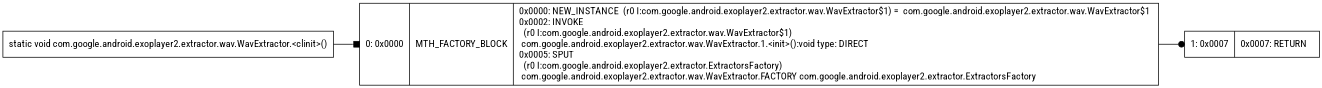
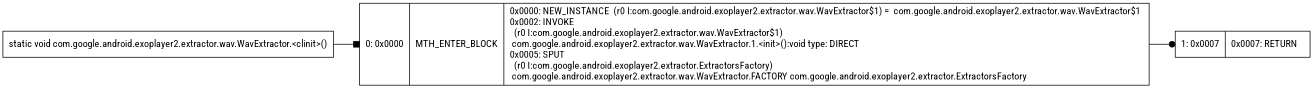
node "0: 0x0000": text "MTH_FACTORY_BLOCK" -> "MTH_ENTER_BLOCK"
